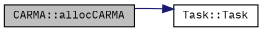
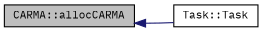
edge "CARMA::allocCARMA" -> "Task::Task": reversed
